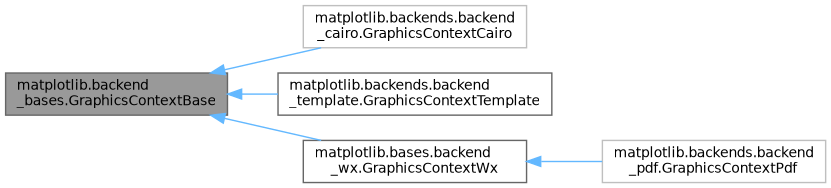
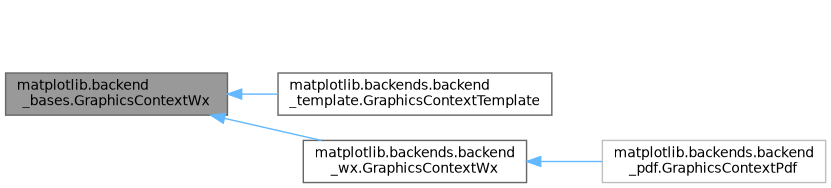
node "matplotlib.backends.backend _cairo.GraphicsContextCairo": removed
node "matplotlib.backend _bases.GraphicsContextBase": label "matplotlib.backend _bases.GraphicsContextBase" -> "matplotlib.backend _bases.GraphicsContextWx"
node "matplotlib.bases.backend _wx.GraphicsContextWx": label "matplotlib.bases.backend _wx.GraphicsContextWx" -> "matplotlib.backends.backend _wx.GraphicsContextWx"
